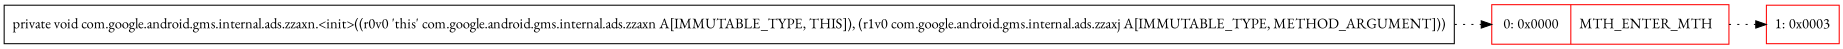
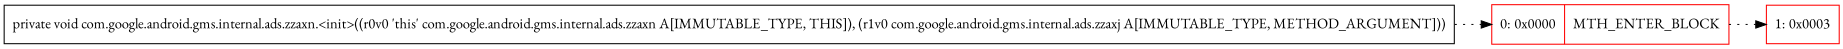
node "0: 0x0000": text "MTH_ENTER_MTH" -> "MTH_ENTER_BLOCK"
